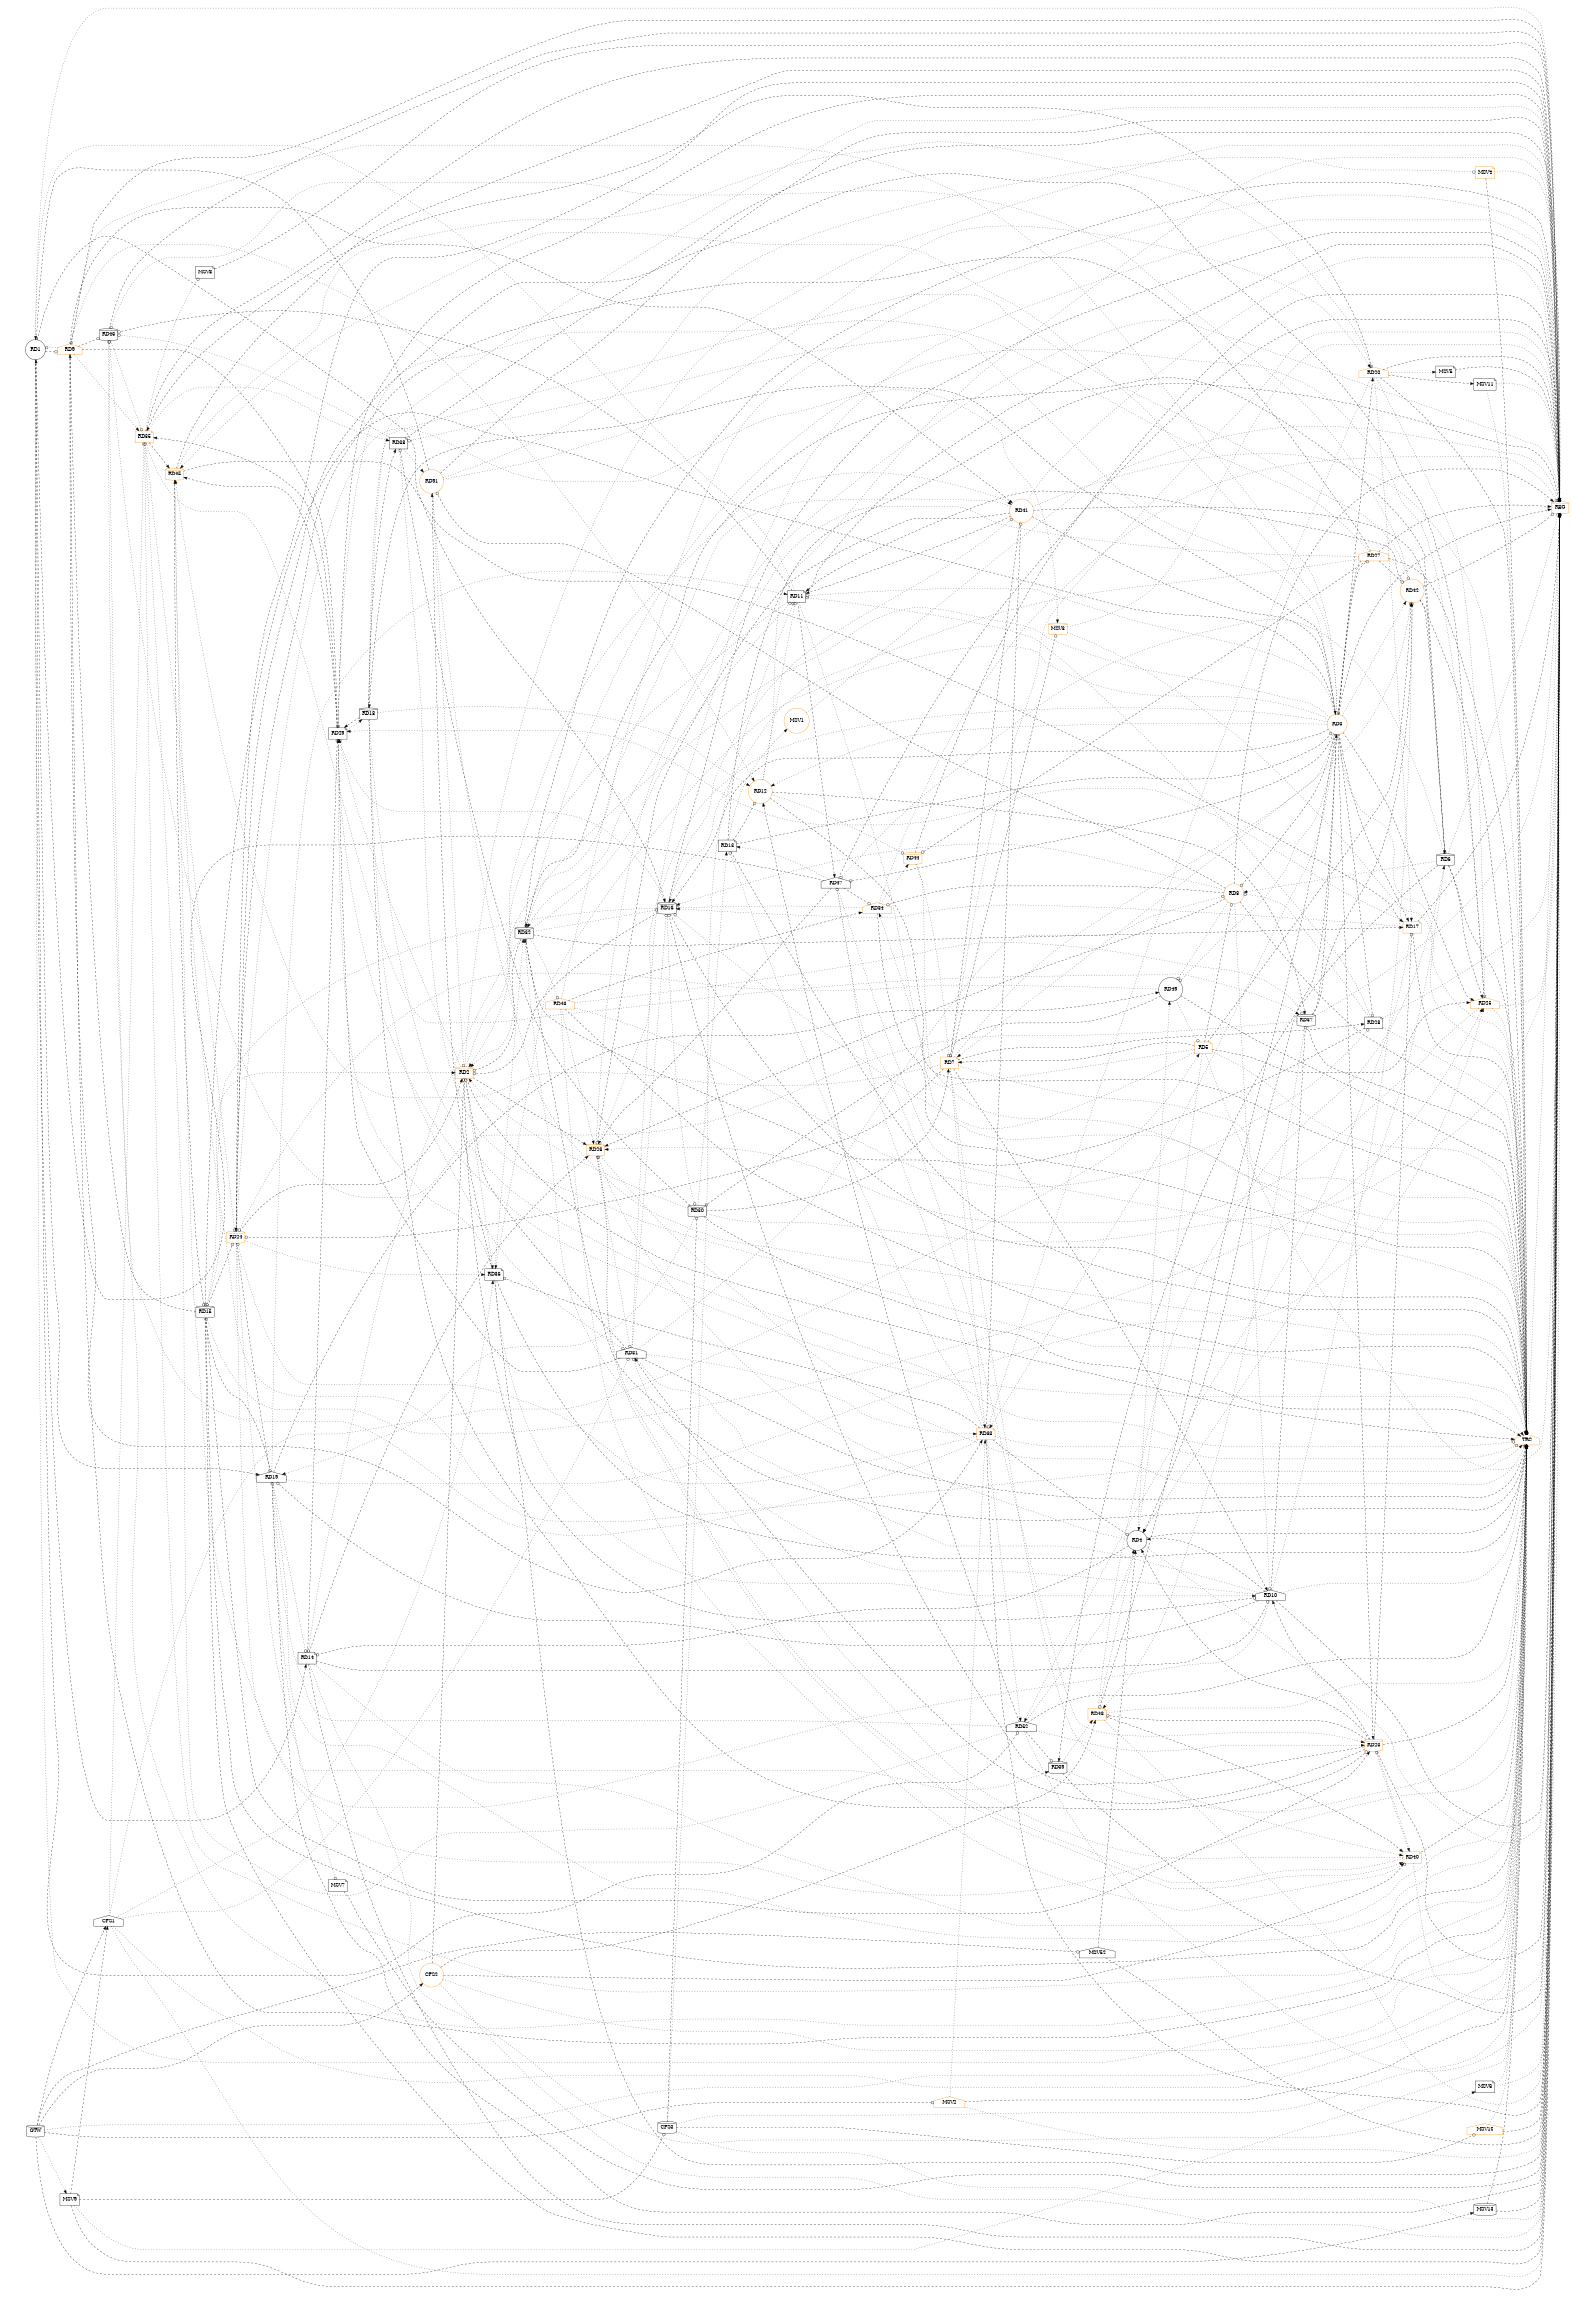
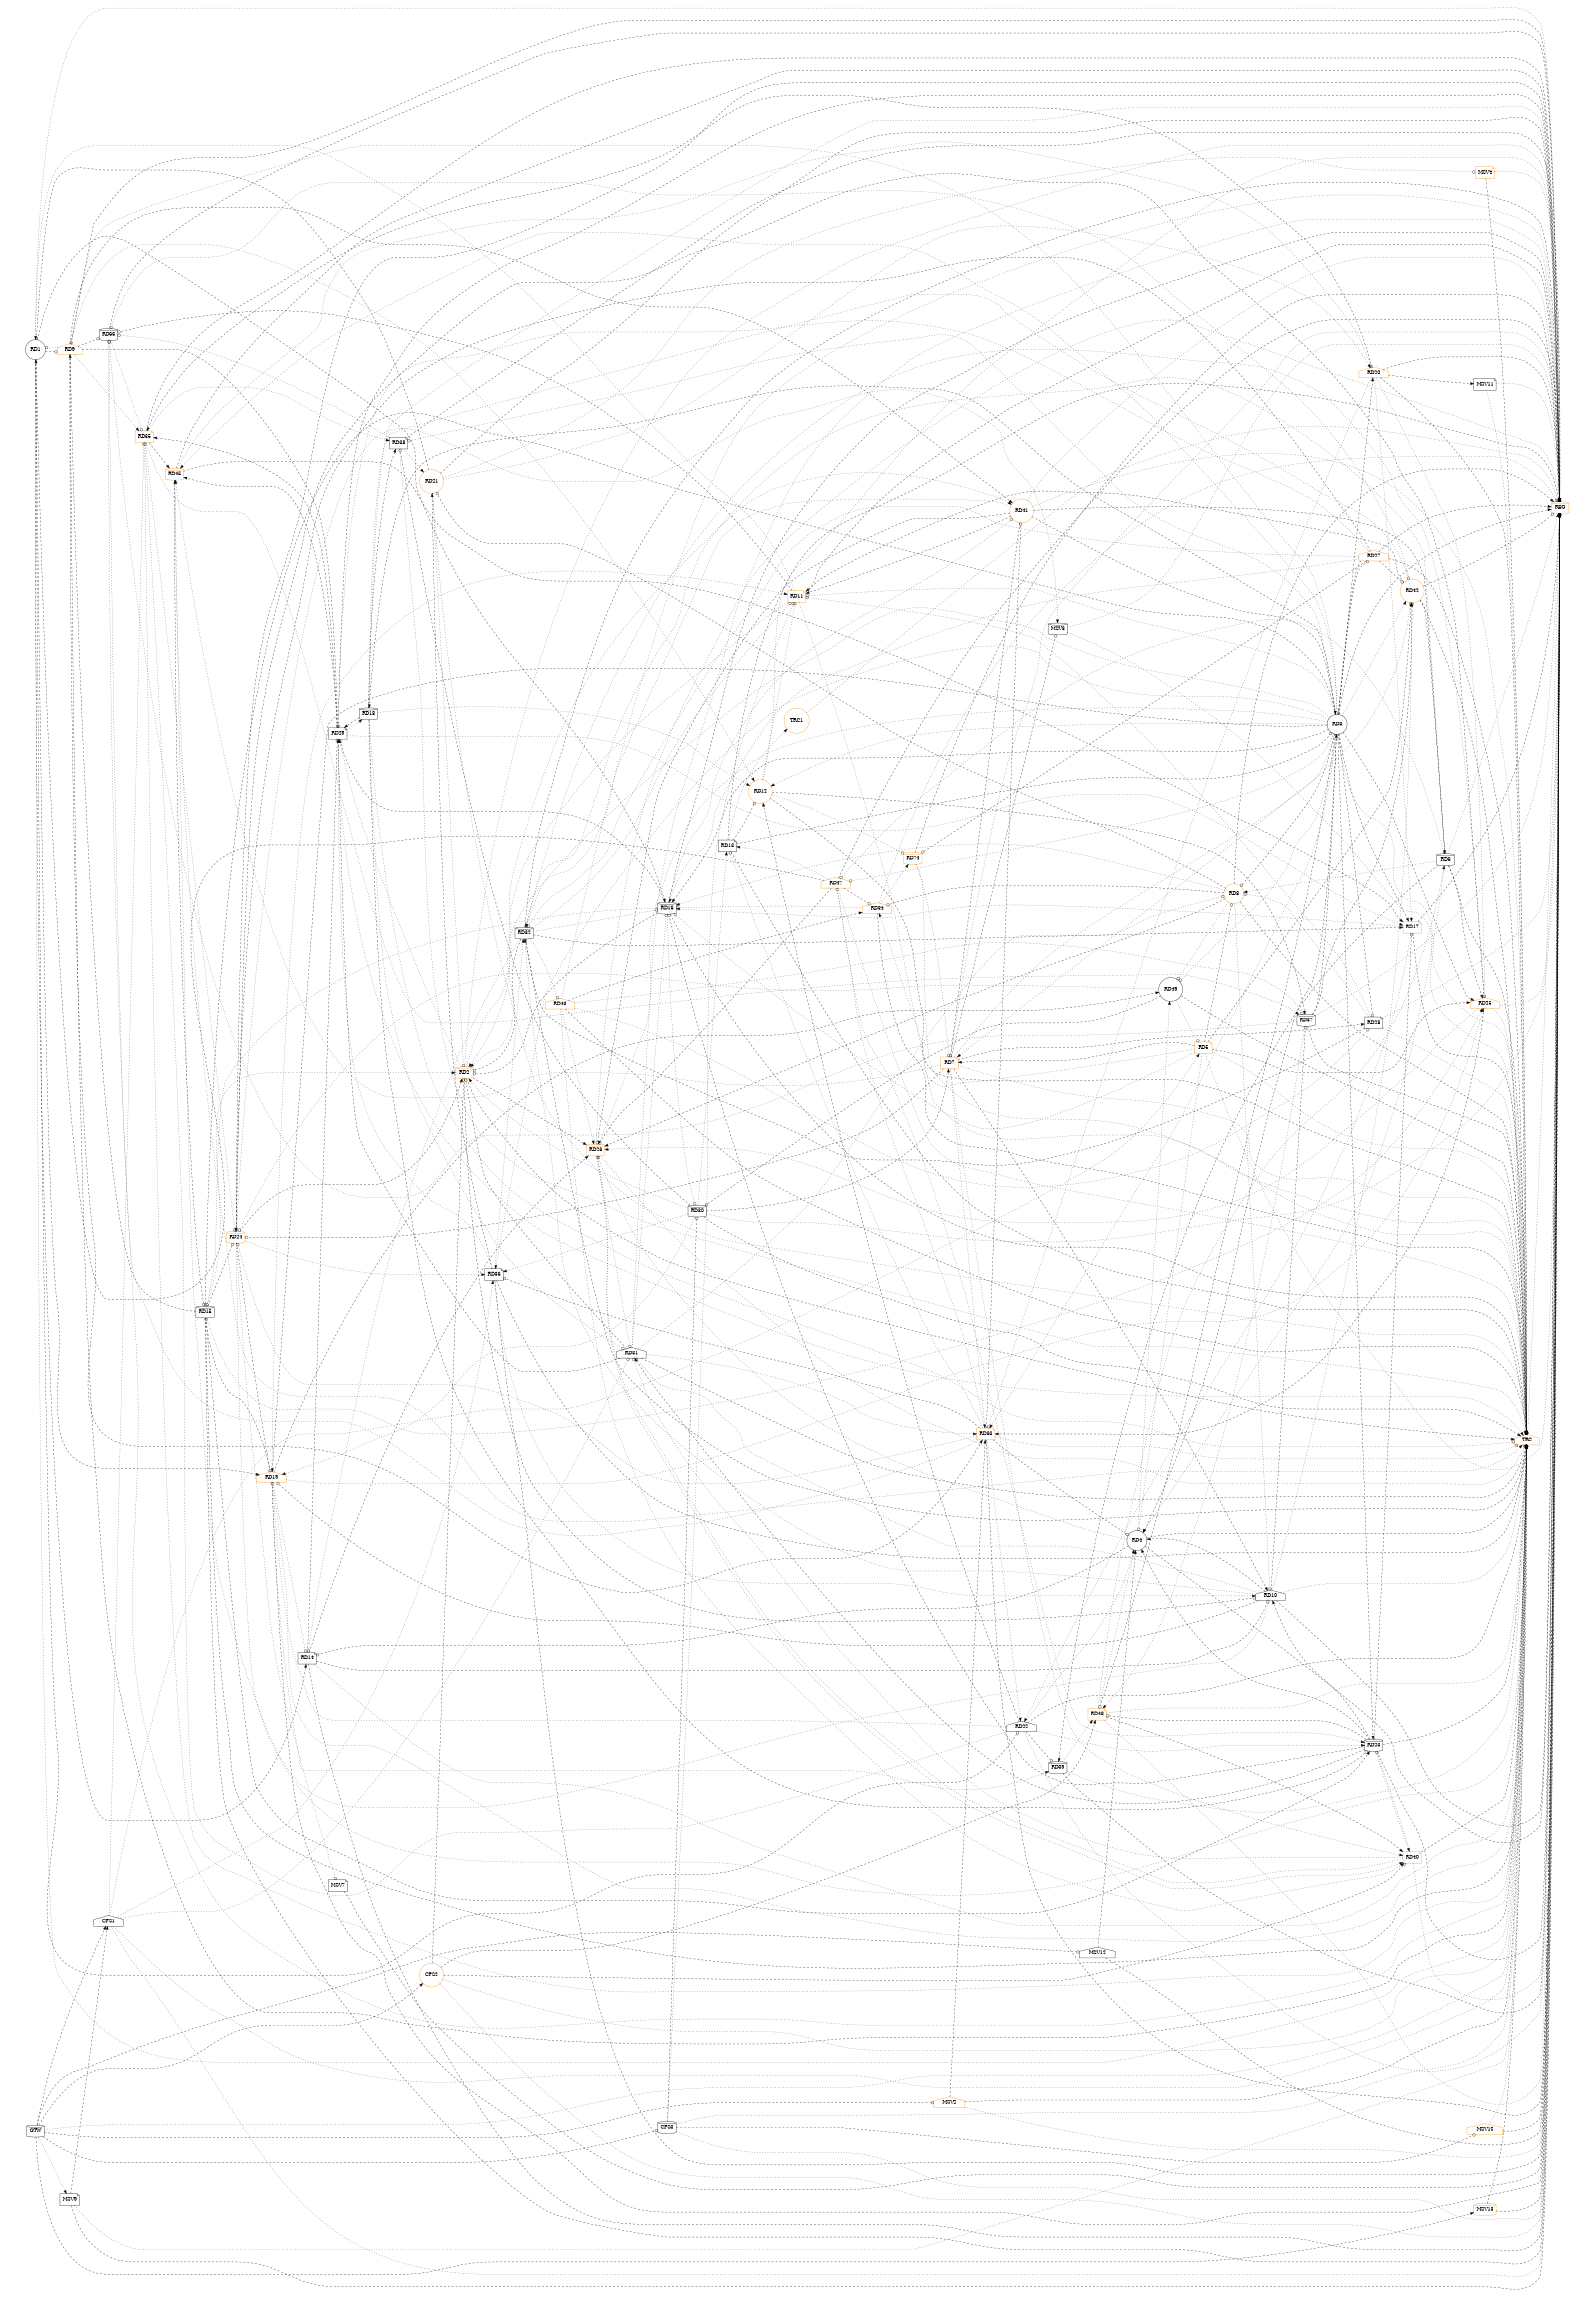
node "MSV8": removed
node "RD46": label "RD46" -> "RD66"
node "MSV5": removed
edge "RD6" -> "RD32": style dashed -> dotted
node "RD91": label "RD91" -> "RD21"
edge "RD27" -> "RD32": arrowhead normal -> odot
node "RD11": color black -> darkorange
node "MSV3": color darkorange -> black
edge "RD3" -> "RD19": added
edge "RD6" -> "REG": arrowhead odot -> normal
node "MSV1": label "MSV1" -> "TRC1"
node "RD3": color darkorange -> black
edge "RD11" -> "RD47": removed
edge "RD16" -> "RD29": style dotted -> dashed
edge "RD17" -> "RD29": reversed
edge "RD3" -> "RD47": style dashed -> dotted
node "RD44": label "RD44" -> "RD74"
node "RD47": color black -> darkorange
edge "RD2" -> "RD36": now "RD30" -> "RD36"
edge "RD5" -> "RD4": arrowhead normal -> odot
edge "RD25" -> "RD33": added
node "RD19": color black -> darkorange
node "RD52": label "RD52" -> "RD22"
node "RD23": color darkorange -> black
edge "MSV2" -> "RD33": style dotted -> dashed
edge "RD4" -> "REG": style dotted -> dashed
node "MSV52": label "MSV52" -> "MSV12"
node "MSV6": removed
edge "MSV9" -> "CPS3": now "GTW" -> "CPS3"
node "MSV13": color black -> darkorange
